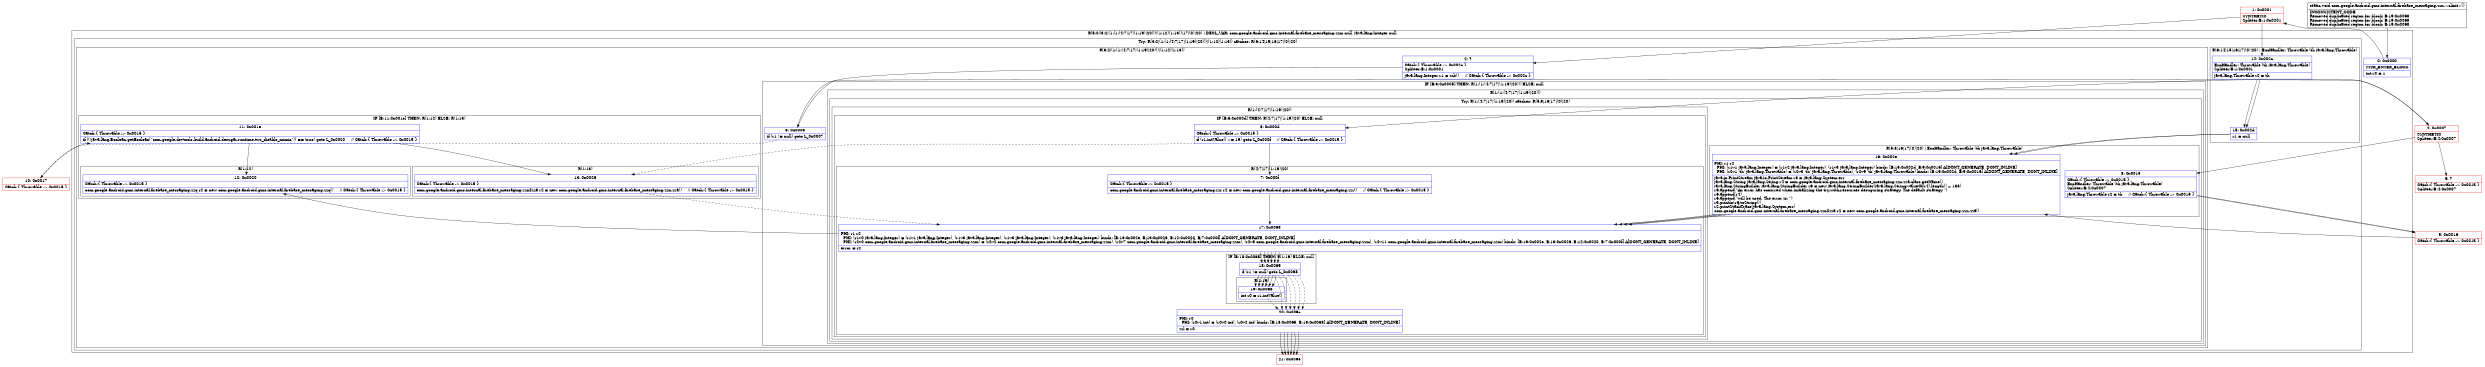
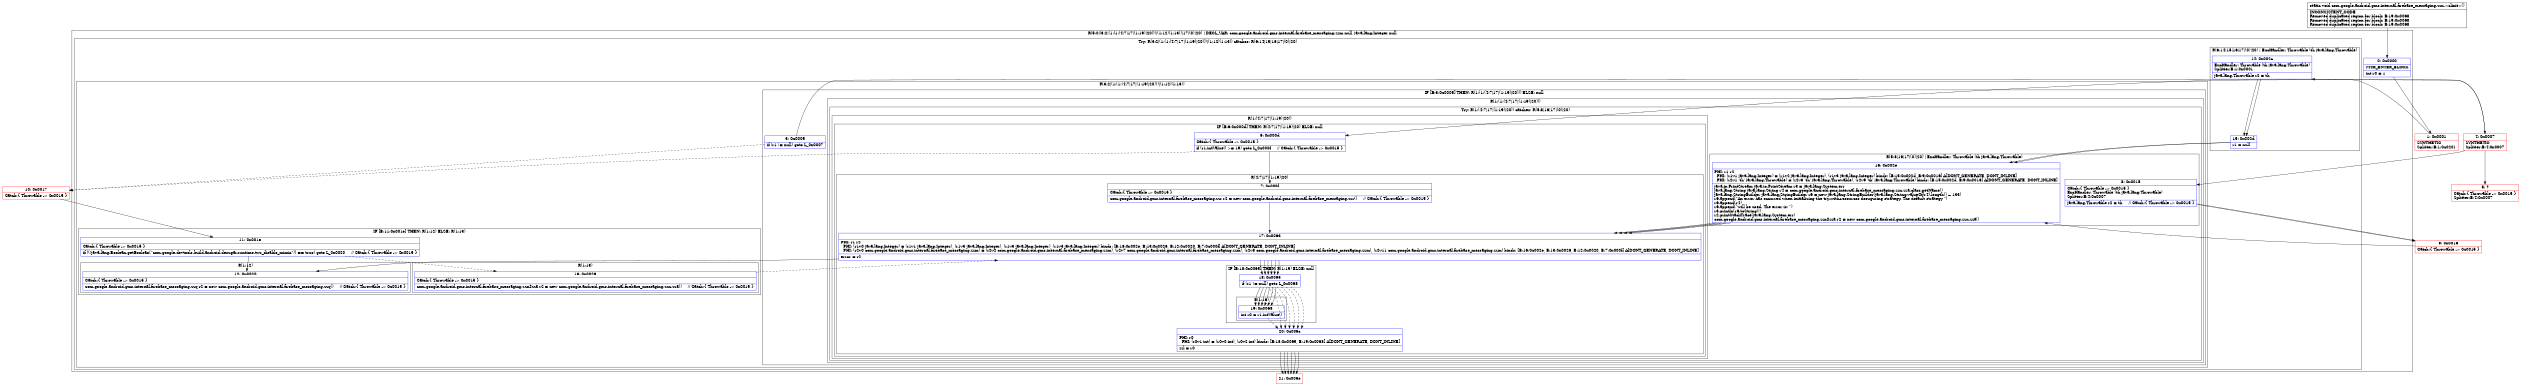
node "2: ?": removed
edge "6: 0x000d" -> "13: 0x0026": now "6: 0x000d" -> "10: 0x0017"
edge "11: 0x001e" -> "13: 0x0026": style solid -> dashed
